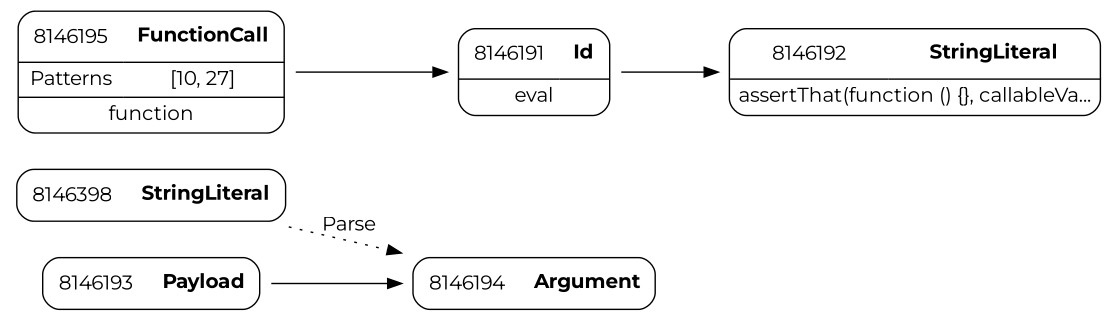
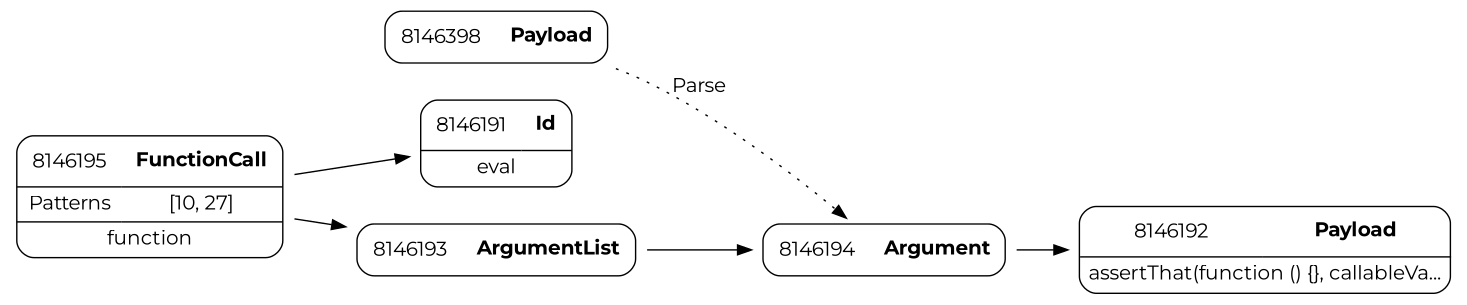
node "8146192": text "StringLiteral" -> "Payload"
edge "8146191" -> "8146192": now "8146194" -> "8146192"
node "8146398": text "StringLiteral" -> "Payload"
edge "8146195" -> "8146193": added
node "8146193": text "Payload" -> "ArgumentList"
